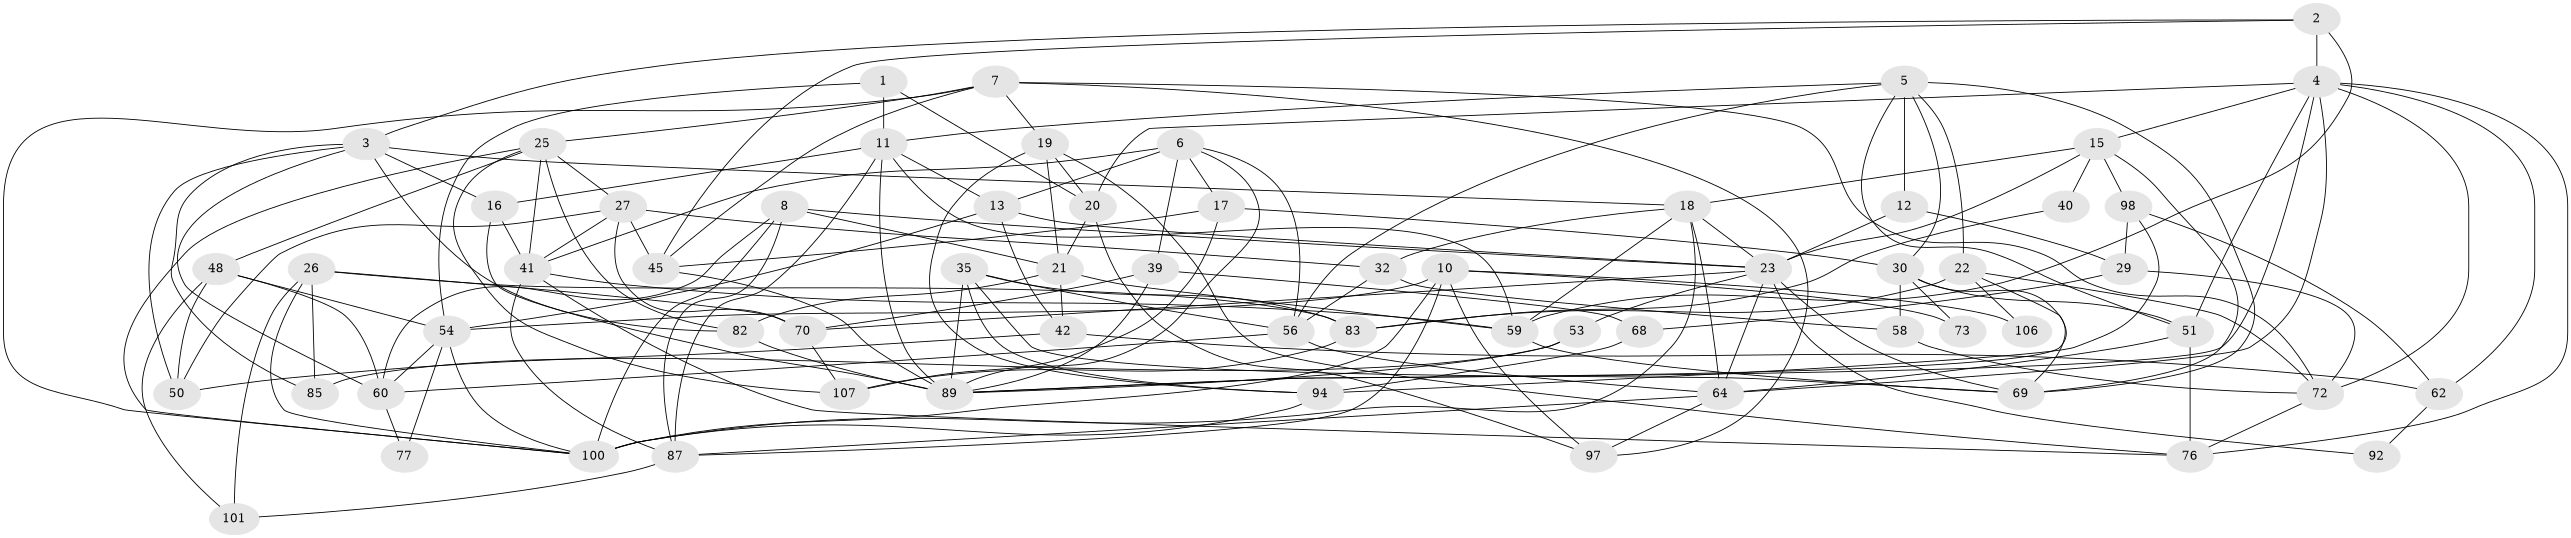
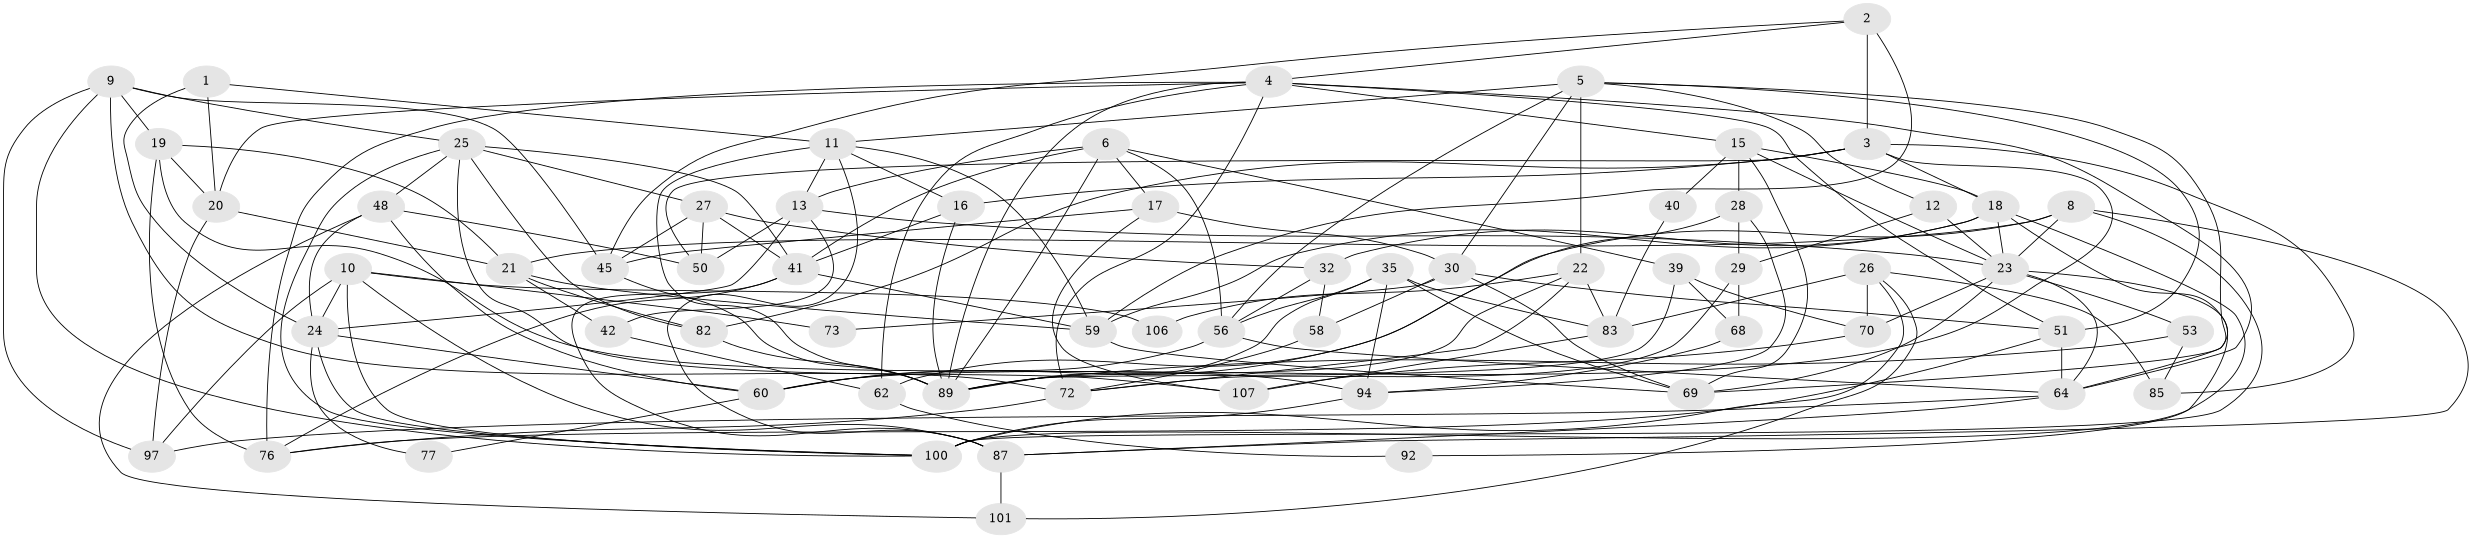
node "7": label "7" -> "9"
node "98": label "98" -> "28"
edge "27" -- "70": removed
node "54": label "54" -> "24"
edge "42" -- "50": now "13" -- "50"
